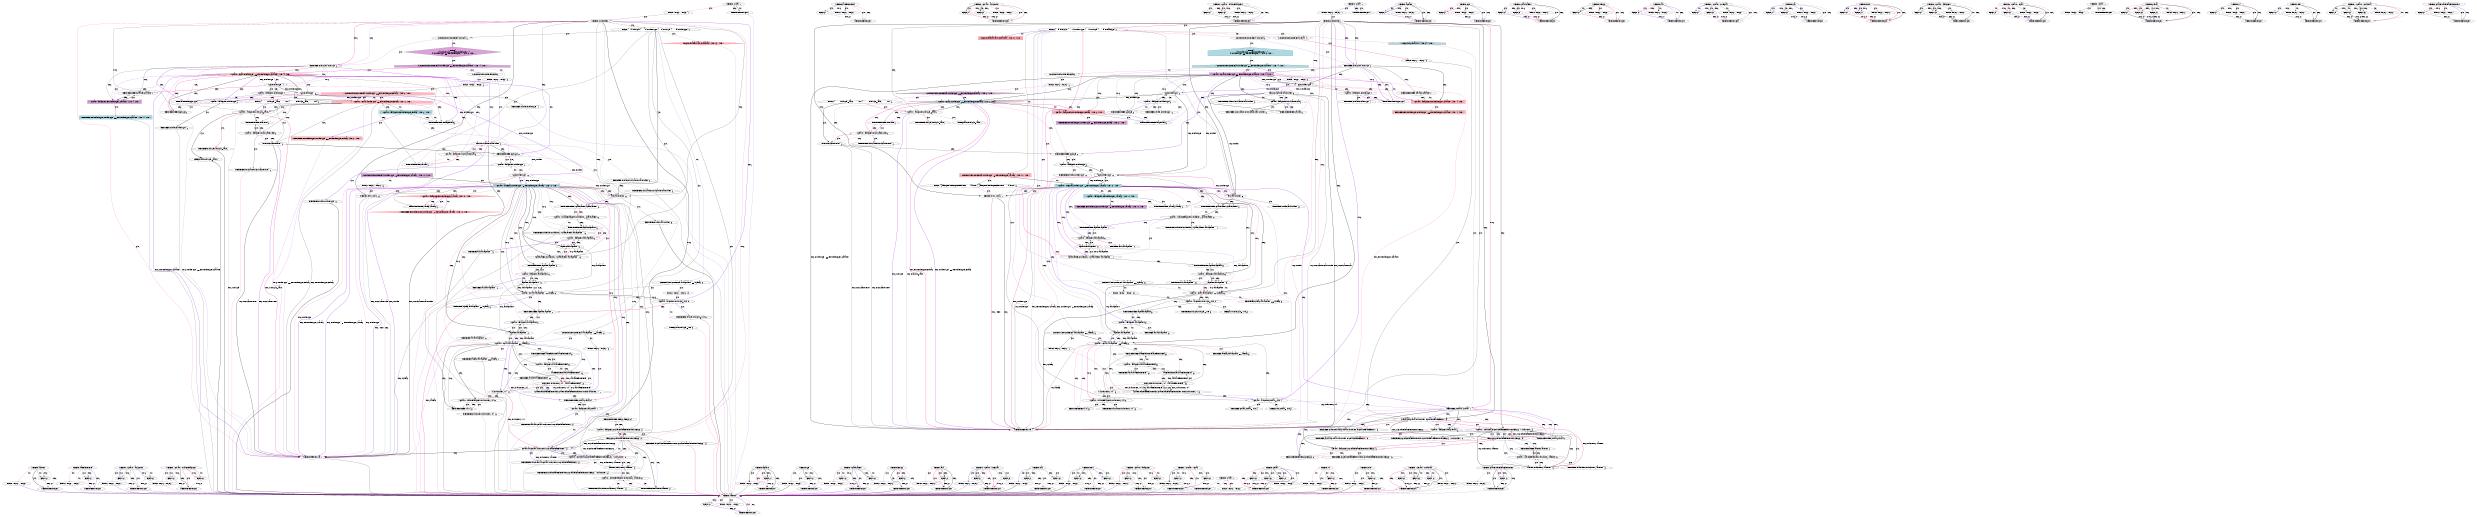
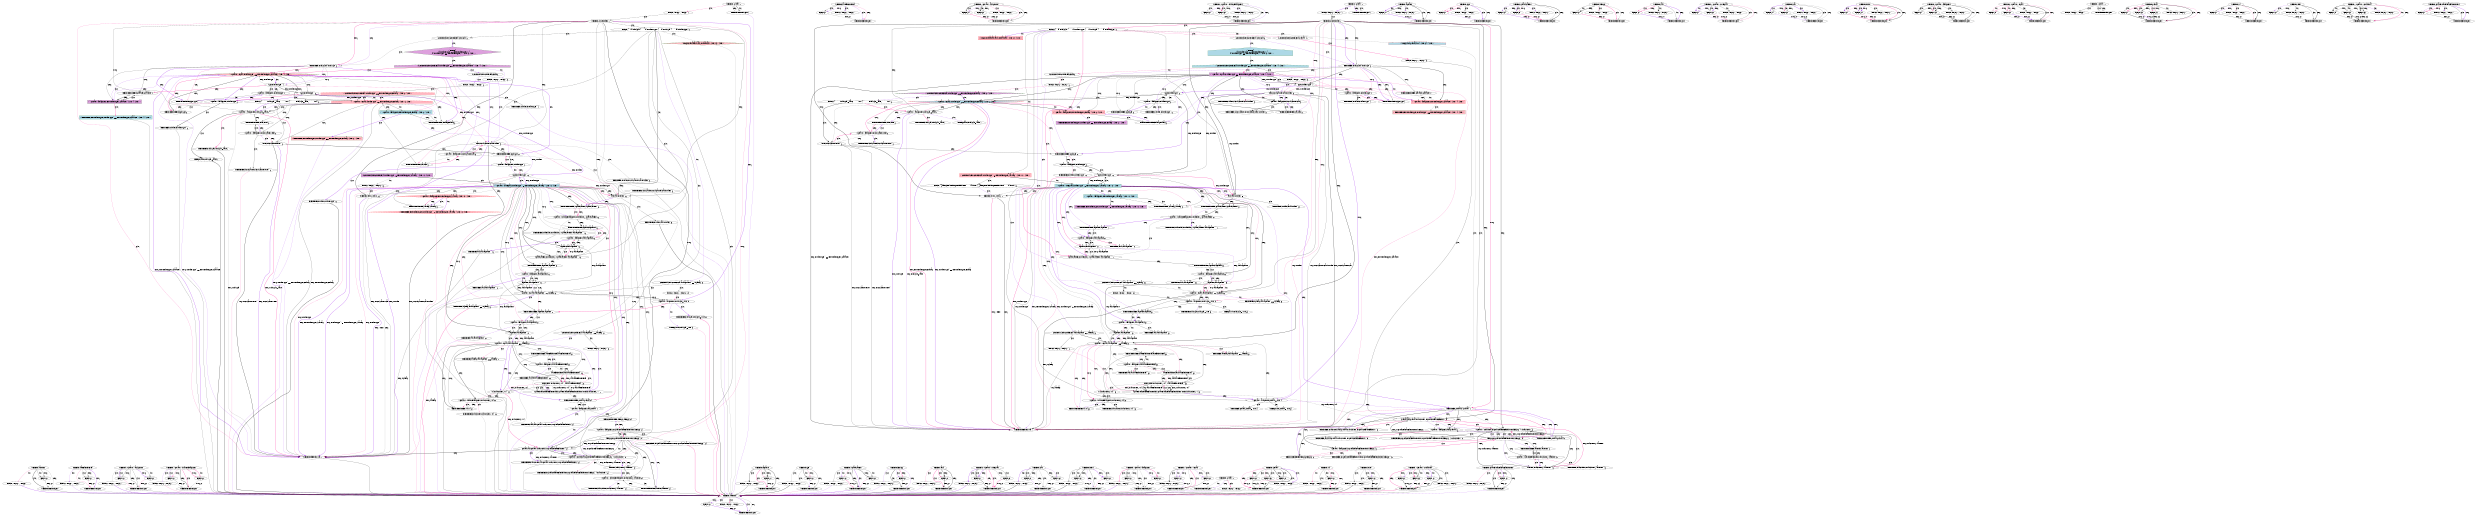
node "<(LOCAL,PreloadTask task: PreloadTask)<SUB>15</SUB>>": color red -> darkgreen
